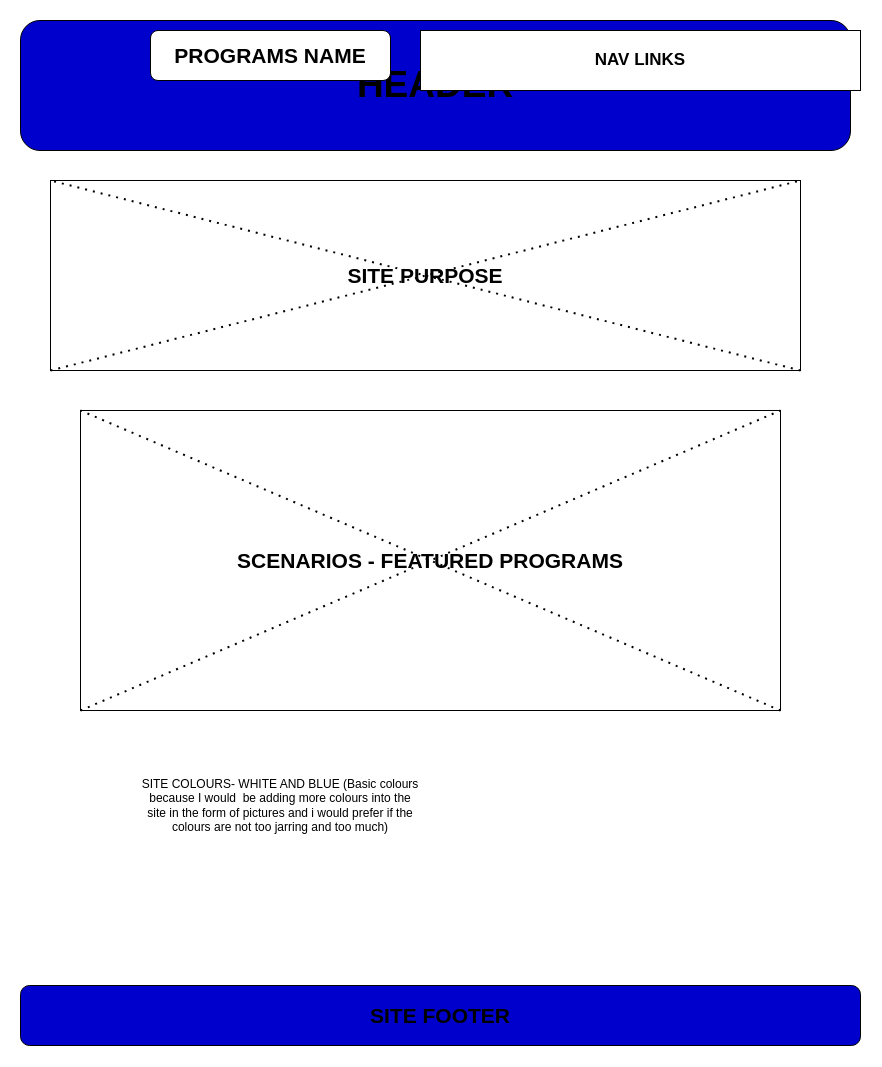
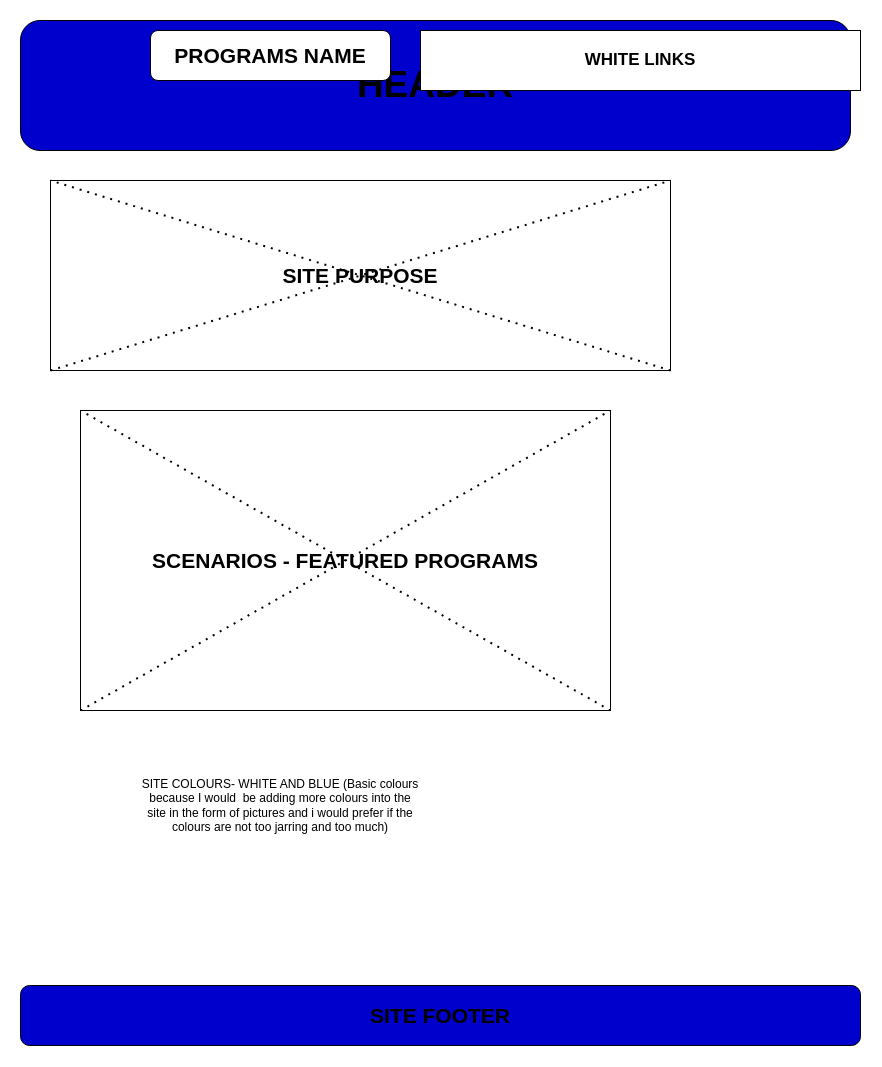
node "NAV LINKS": label "NAV LINKS" -> "WHITE LINKS"
node "SITE PURPOSE": size 750x190 -> 620x190
node "SCENARIOS - FEATURED PROGRAMS": size 700x300 -> 530x300
